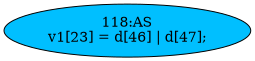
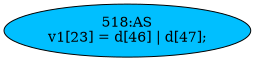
node "118:AS v1[23] = d[46] | d[47];": label "118:AS v1[23] = d[46] | d[47];" -> "518:AS v1[23] = d[46] | d[47];"
